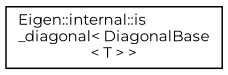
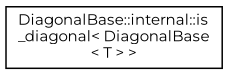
node "Eigen::internal::is _diagonal< DiagonalBase < T > >": label "Eigen::internal::is _diagonal< DiagonalBase < T > >" -> "DiagonalBase::internal::is _diagonal< DiagonalBase < T > >"
